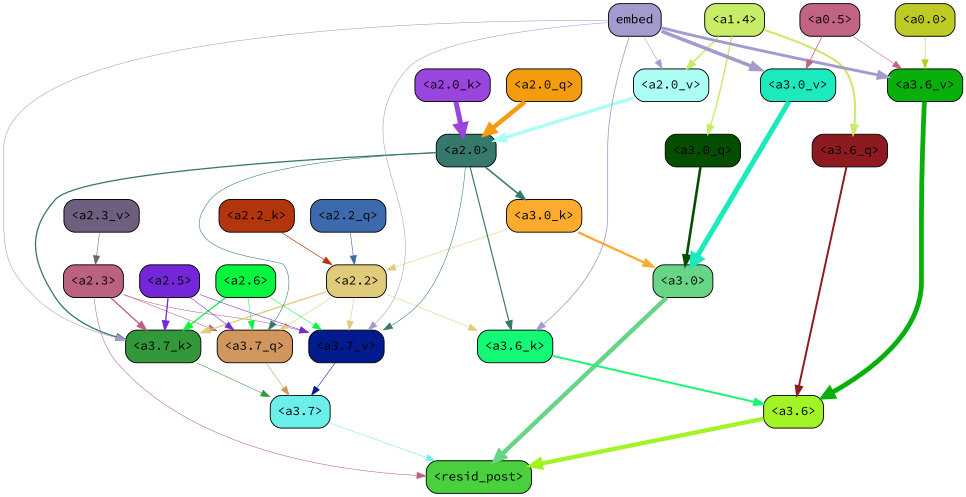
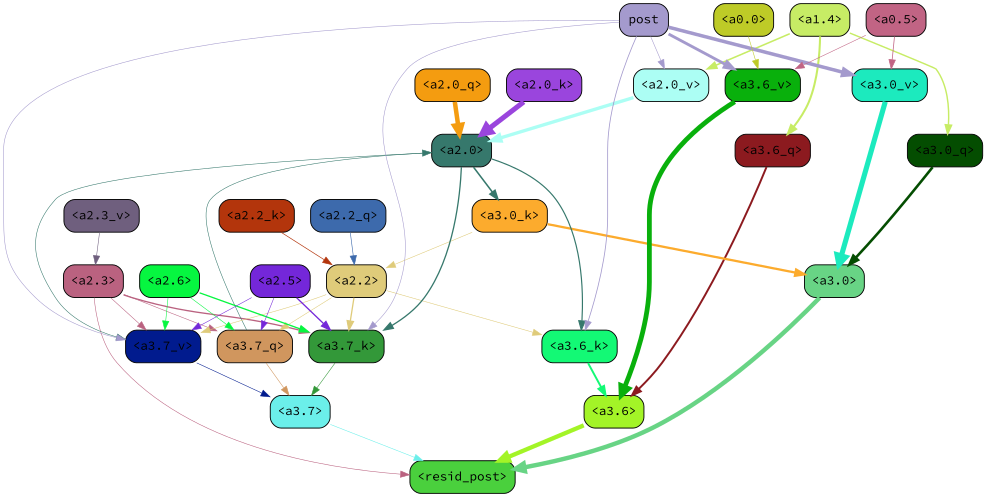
node "embed": label "embed" -> "post"
edge "<a2.0>" -> "<a3.7_q>": reversed
